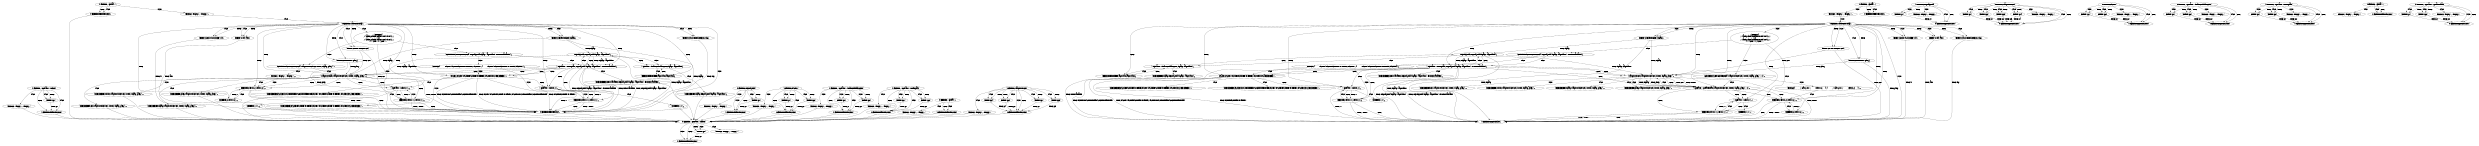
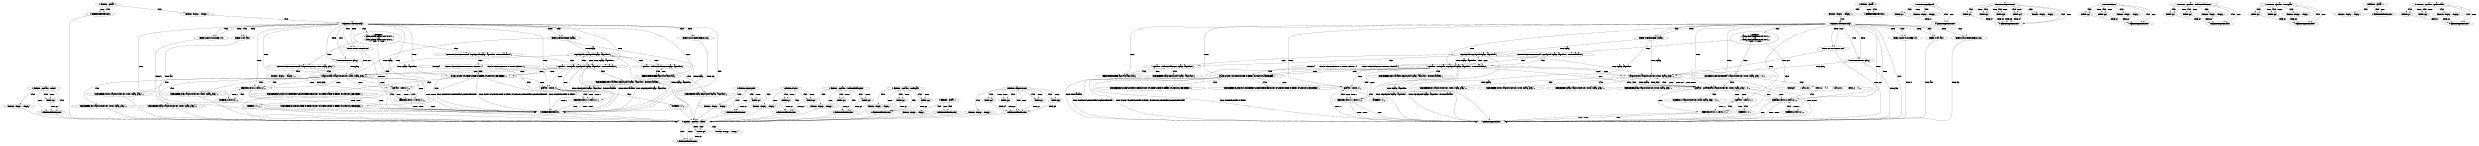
node "(LITERAL,0,rsa_pss_to_ctx(ctx, NULL, sigalg, pkey) > 0)": added
